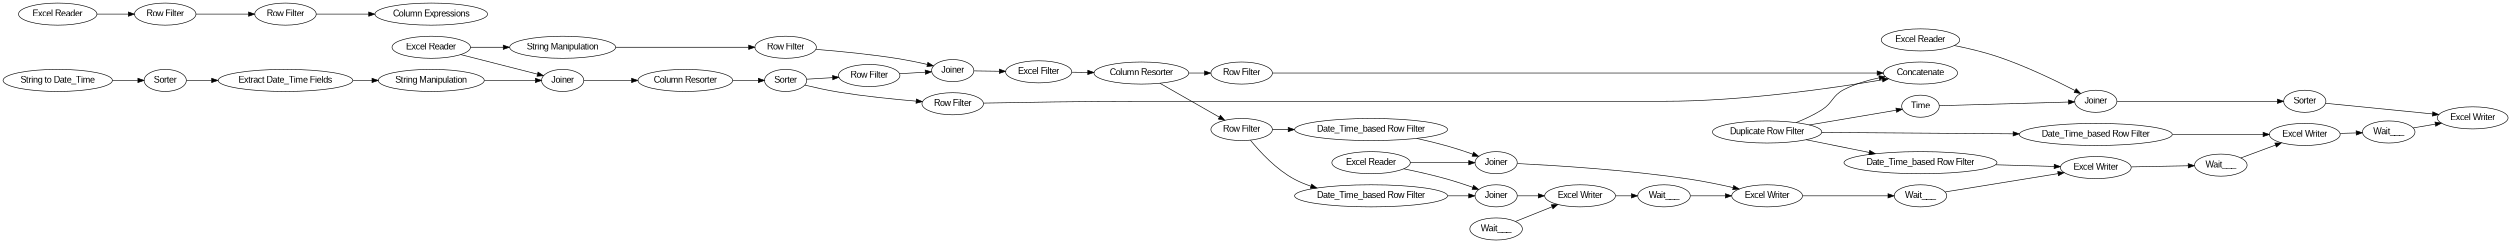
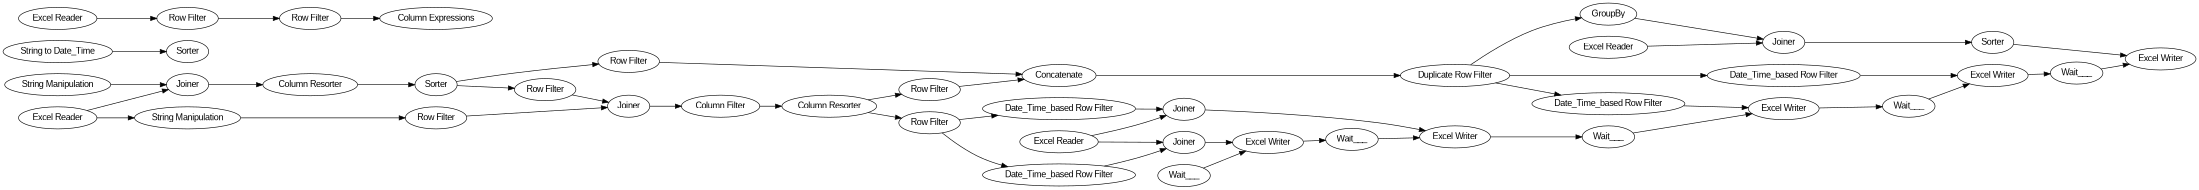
node "Excel Filter": label "Excel Filter" -> "Column Filter"
node "Extract Date_Time Fields": removed
edge "Duplicate Row Filter" -> "Concatenate": reversed
node "Time": label "Time" -> "GroupBy"
